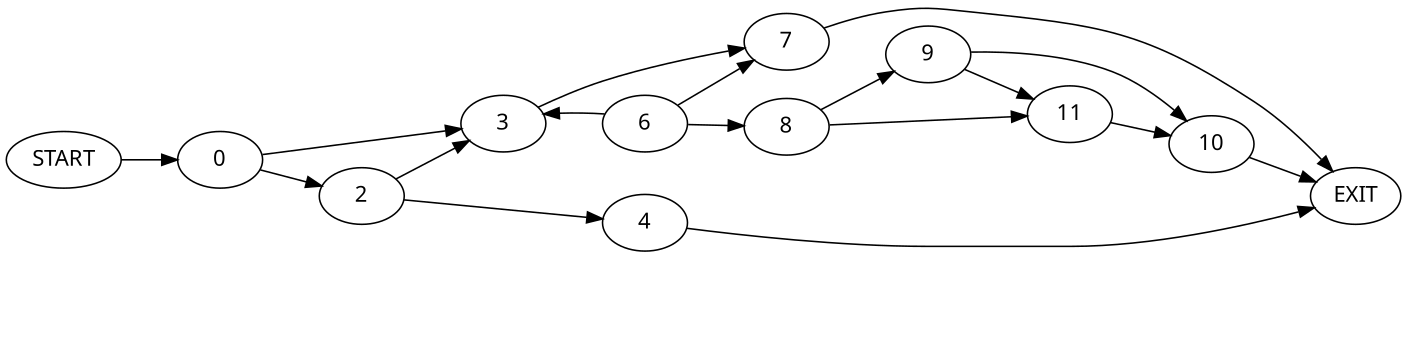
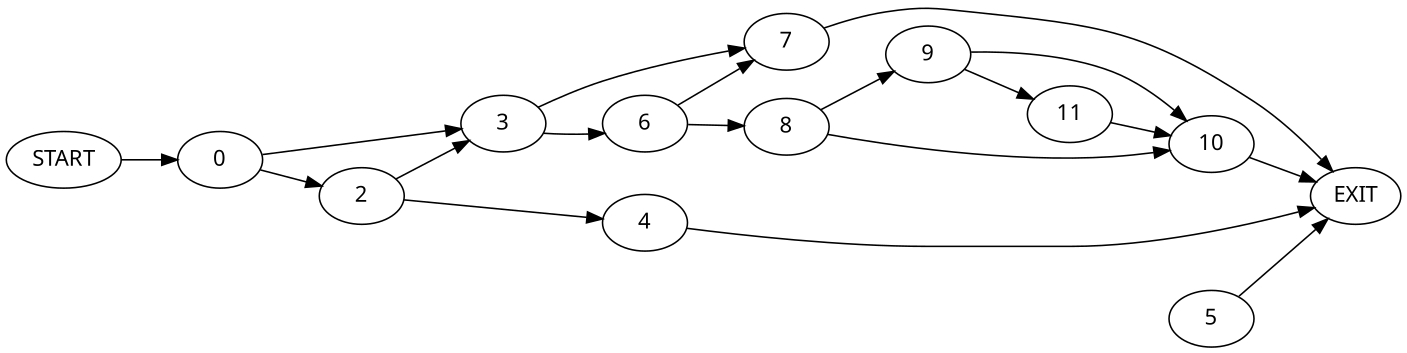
edge "6" -> "3": reversed
edge "8" -> "11": now "8" -> "10"
node "5": added
